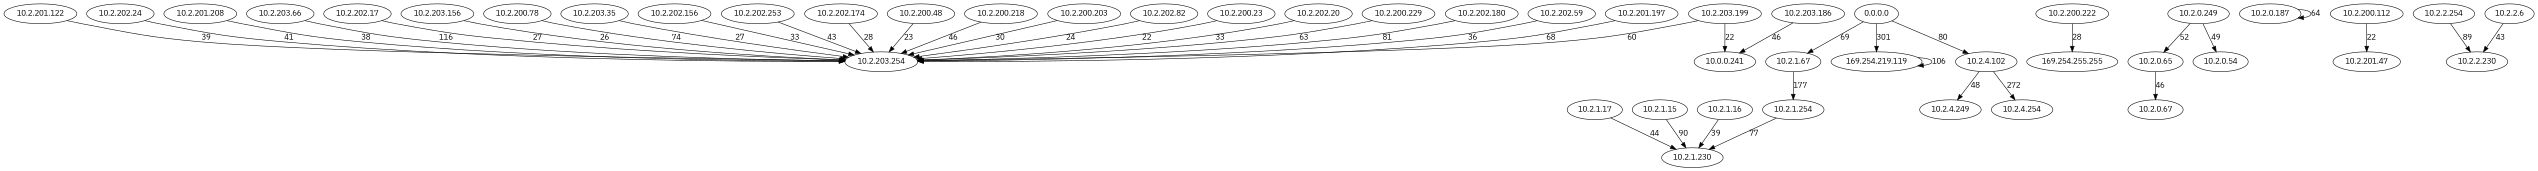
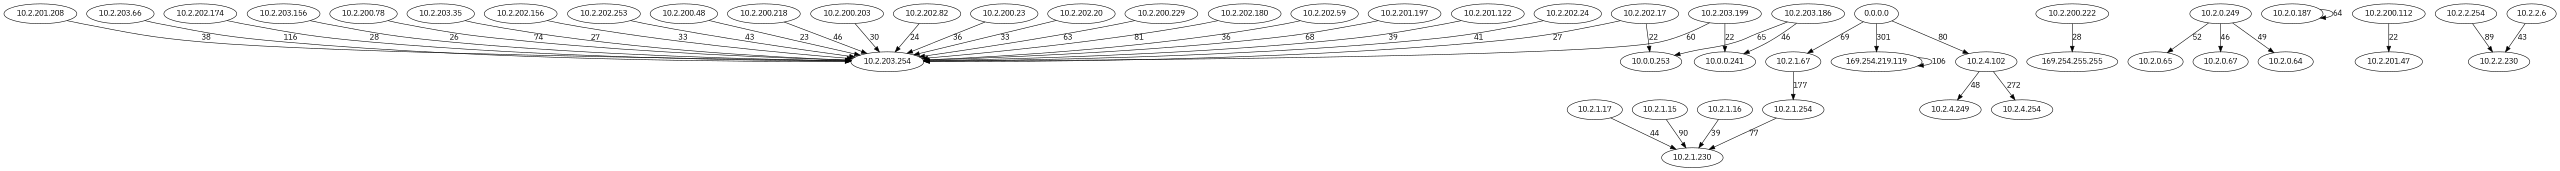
edge "10.2.200.23" -> "10.2.203.254": label "22" -> "36"
node "10.0.0.253": added
node "10.2.0.54": label "10.2.0.54" -> "10.2.0.64"
edge "10.2.0.65" -> "10.2.0.67": now "10.2.0.249" -> "10.2.0.67"
